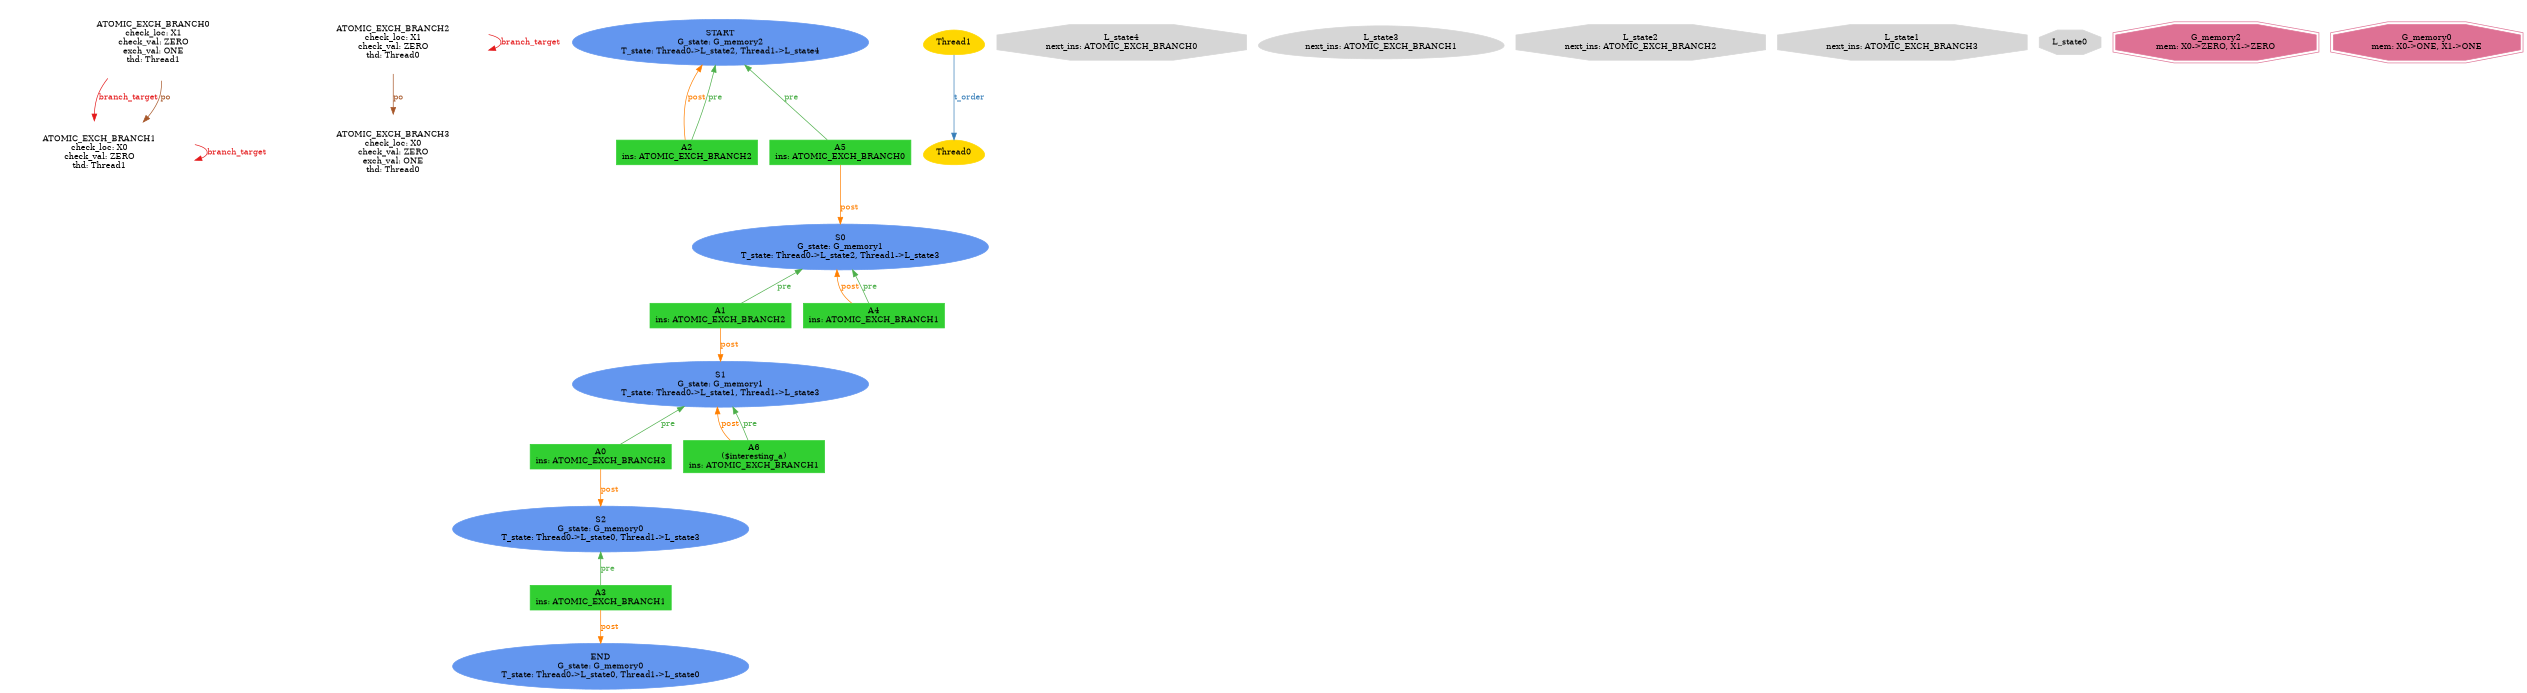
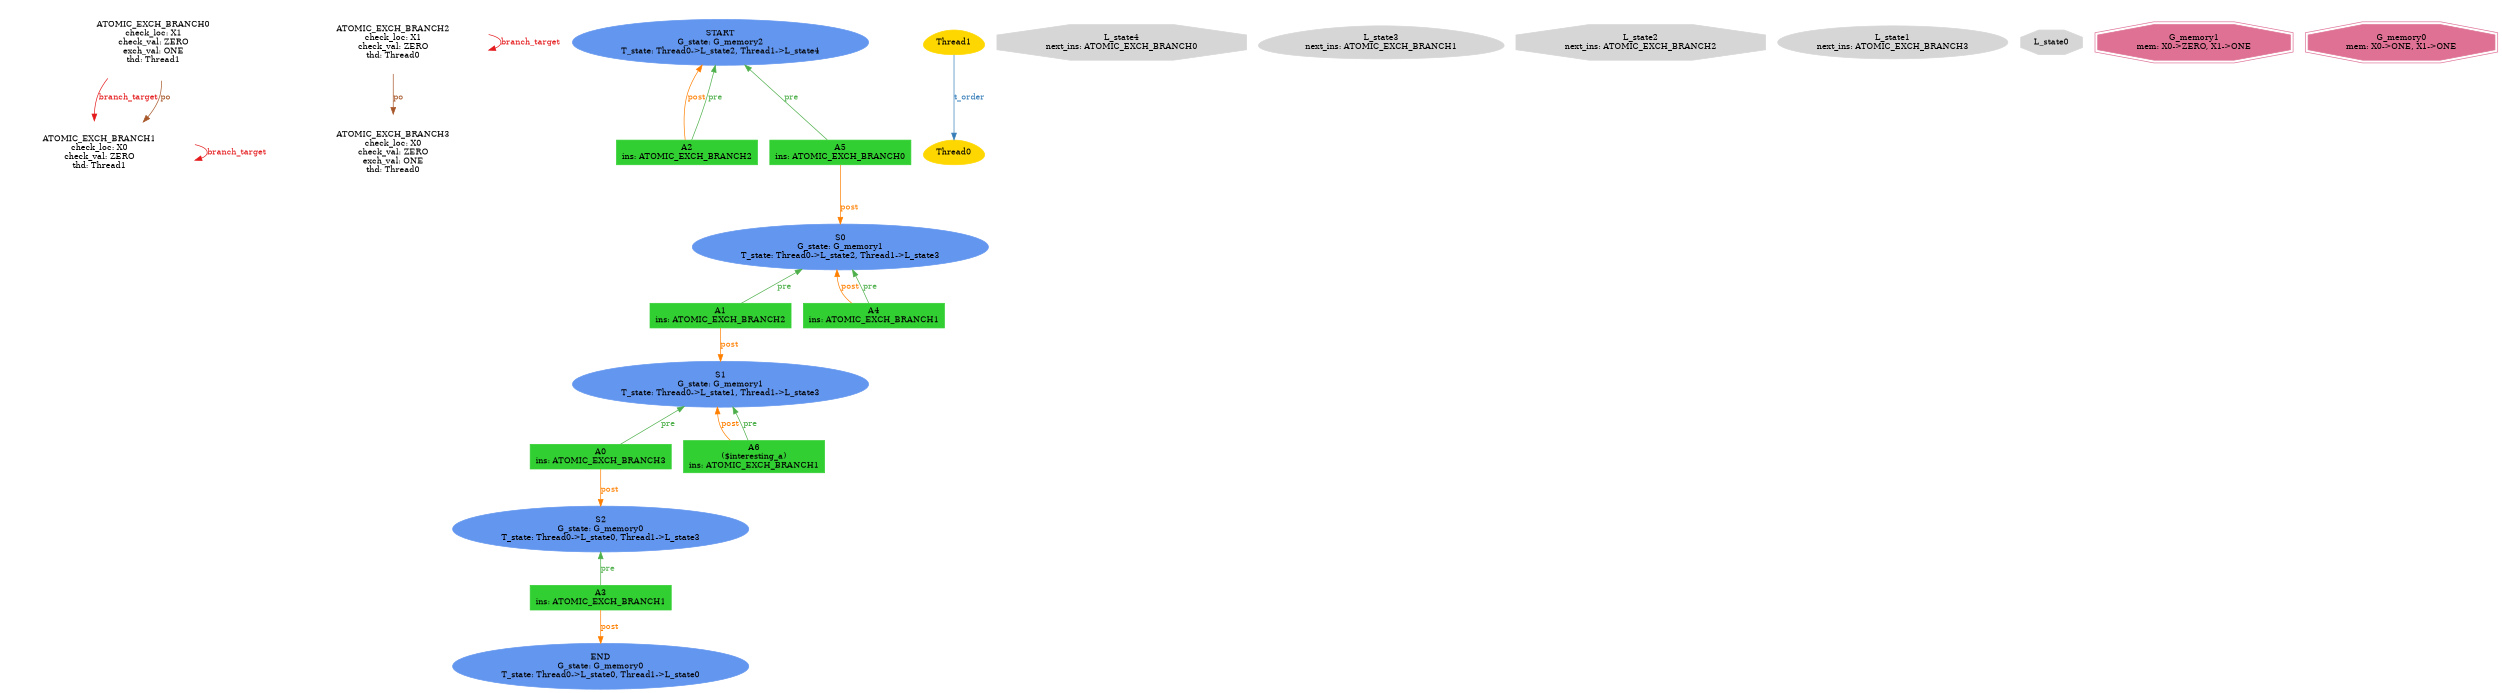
node "L_state1 next_ins: ATOMIC_EXCH_BRANCH3": shape octagon -> ellipse
node "G_memory1 mem: X0->ZERO, X1->ONE": added
node "G_memory2 mem: X0->ZERO, X1->ZERO": removed
